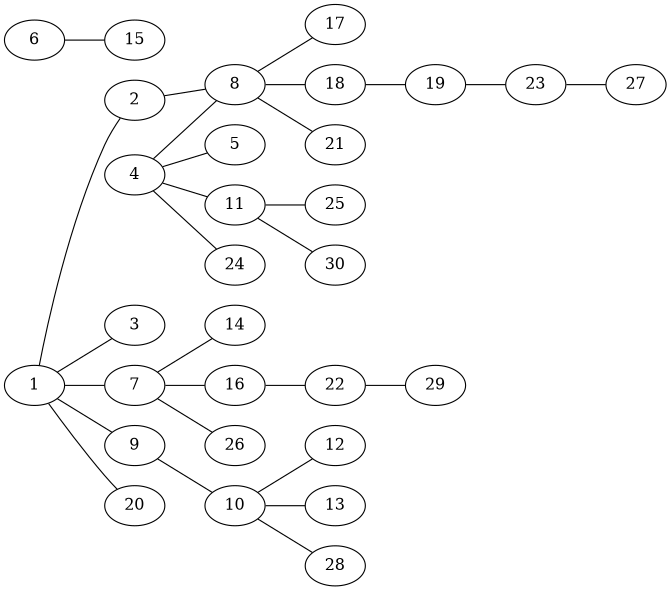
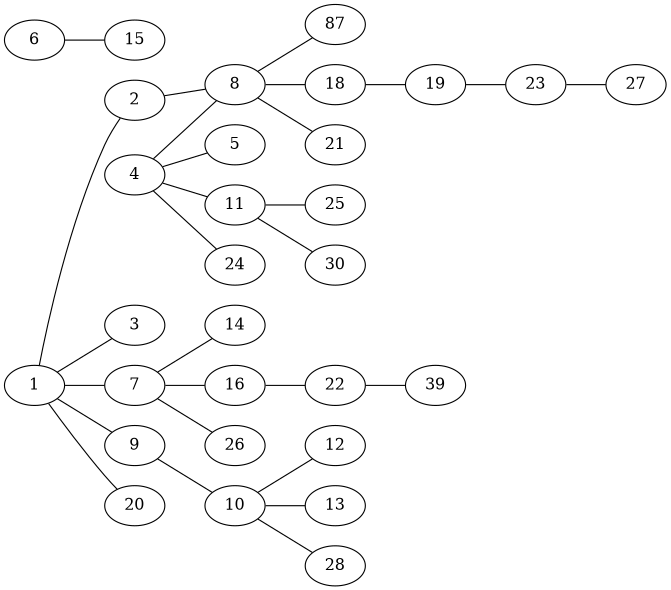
node "17": label "17" -> "87"
node "29": label "29" -> "39"
